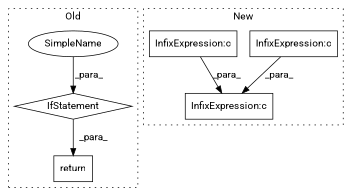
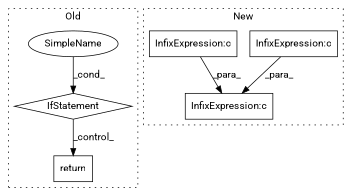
edge "SimpleName" -> "IfStatement": label "_para_" -> "_cond_"
edge "IfStatement" -> "return": label "_para_" -> "_control_"
